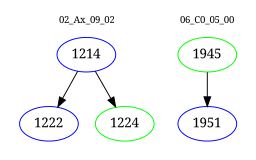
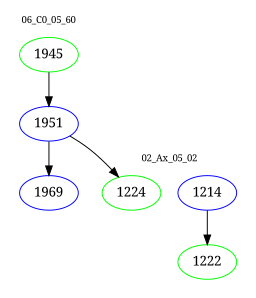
cluster "02_Ax_09_02": label "02_Ax_09_02" -> "02_Ax_05_02"
cluster "06_C0_05_00": label "06_C0_05_00" -> "06_C0_05_60"
edge "1214" -> "1224": now "1951" -> "1224"
node "1222": color blue -> green
node "1969": added
